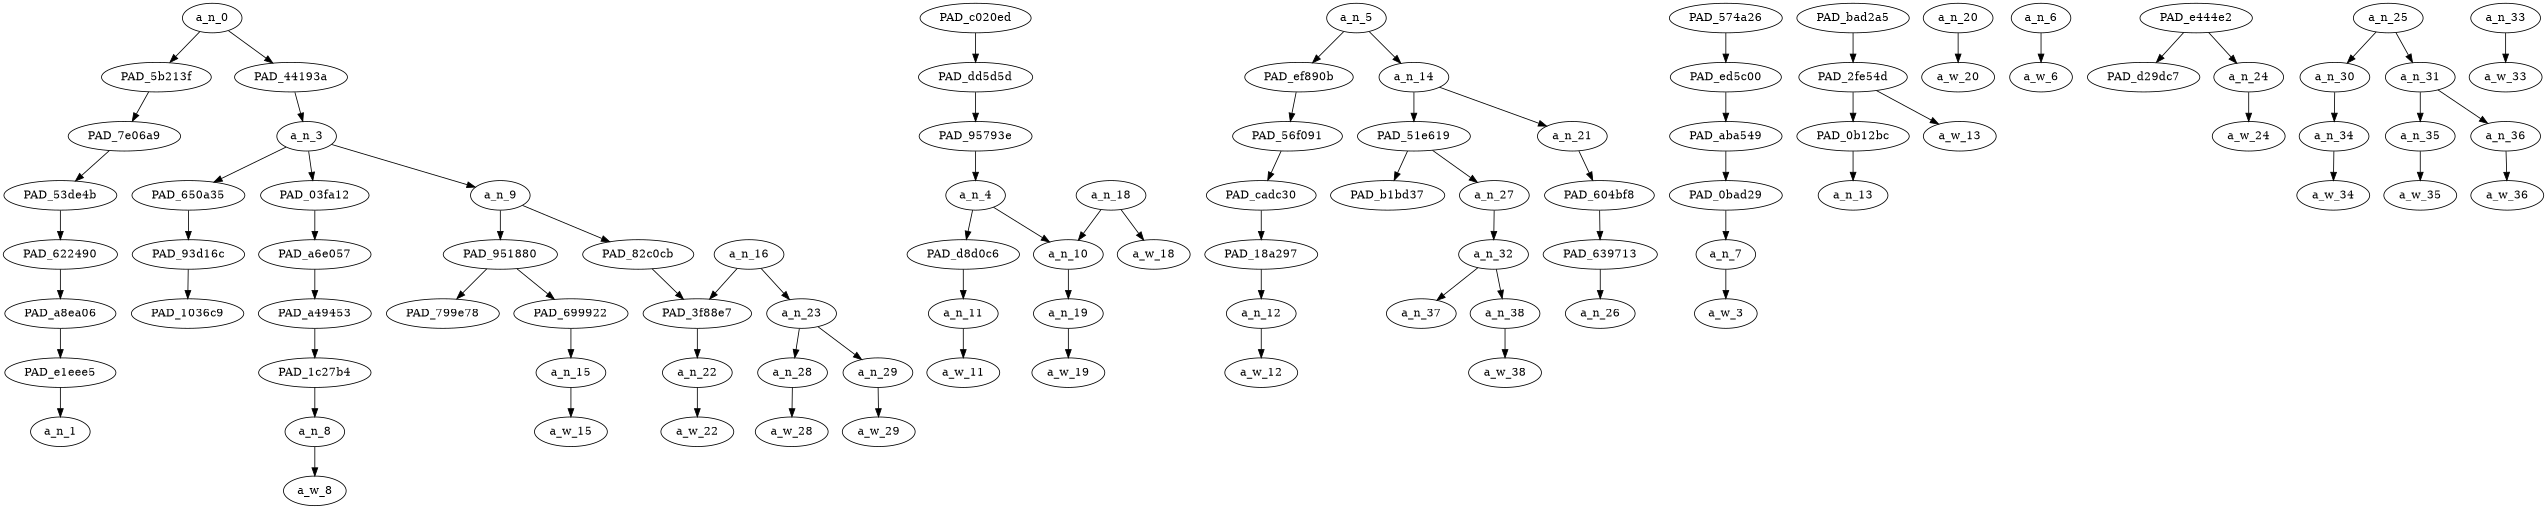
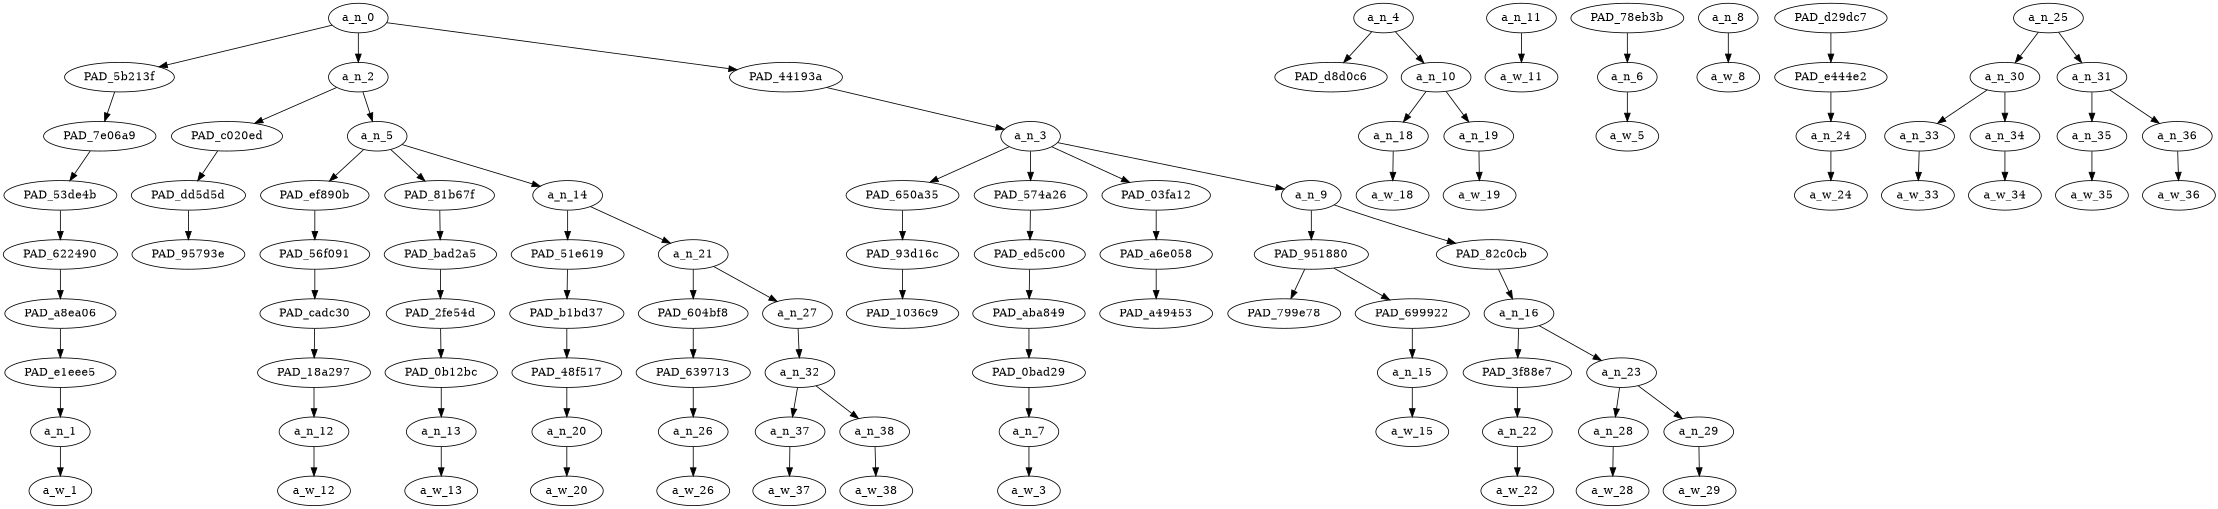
node "PAD_78eb3b": added
edge "PAD_e444e2" -> "PAD_d29dc7": reversed
node "a_n_2": added
node "a_w_6": label "a_w_6" -> "a_w_5"
edge "a_n_30" -> "a_n_33": added
edge "PAD_2fe54d" -> "a_w_13": now "a_n_13" -> "a_w_13"
node "PAD_aba549": label "PAD_aba549" -> "PAD_aba849"
edge "PAD_95793e" -> "a_n_4": removed
edge "a_n_3" -> "PAD_574a26": added
edge "PAD_51e619" -> "a_n_27": now "a_n_21" -> "a_n_27"
node "PAD_81b67f": added
edge "a_n_18" -> "a_n_10": reversed
node "PAD_a6e057": label "PAD_a6e057" -> "PAD_a6e058"
edge "PAD_d8d0c6" -> "a_n_11": removed
edge "PAD_82c0cb" -> "PAD_3f88e7": now "PAD_82c0cb" -> "a_n_16"
node "PAD_1c27b4": removed
node "PAD_48f517": added
node "a_w_1": added
node "a_w_26": added
node "a_w_37": added
